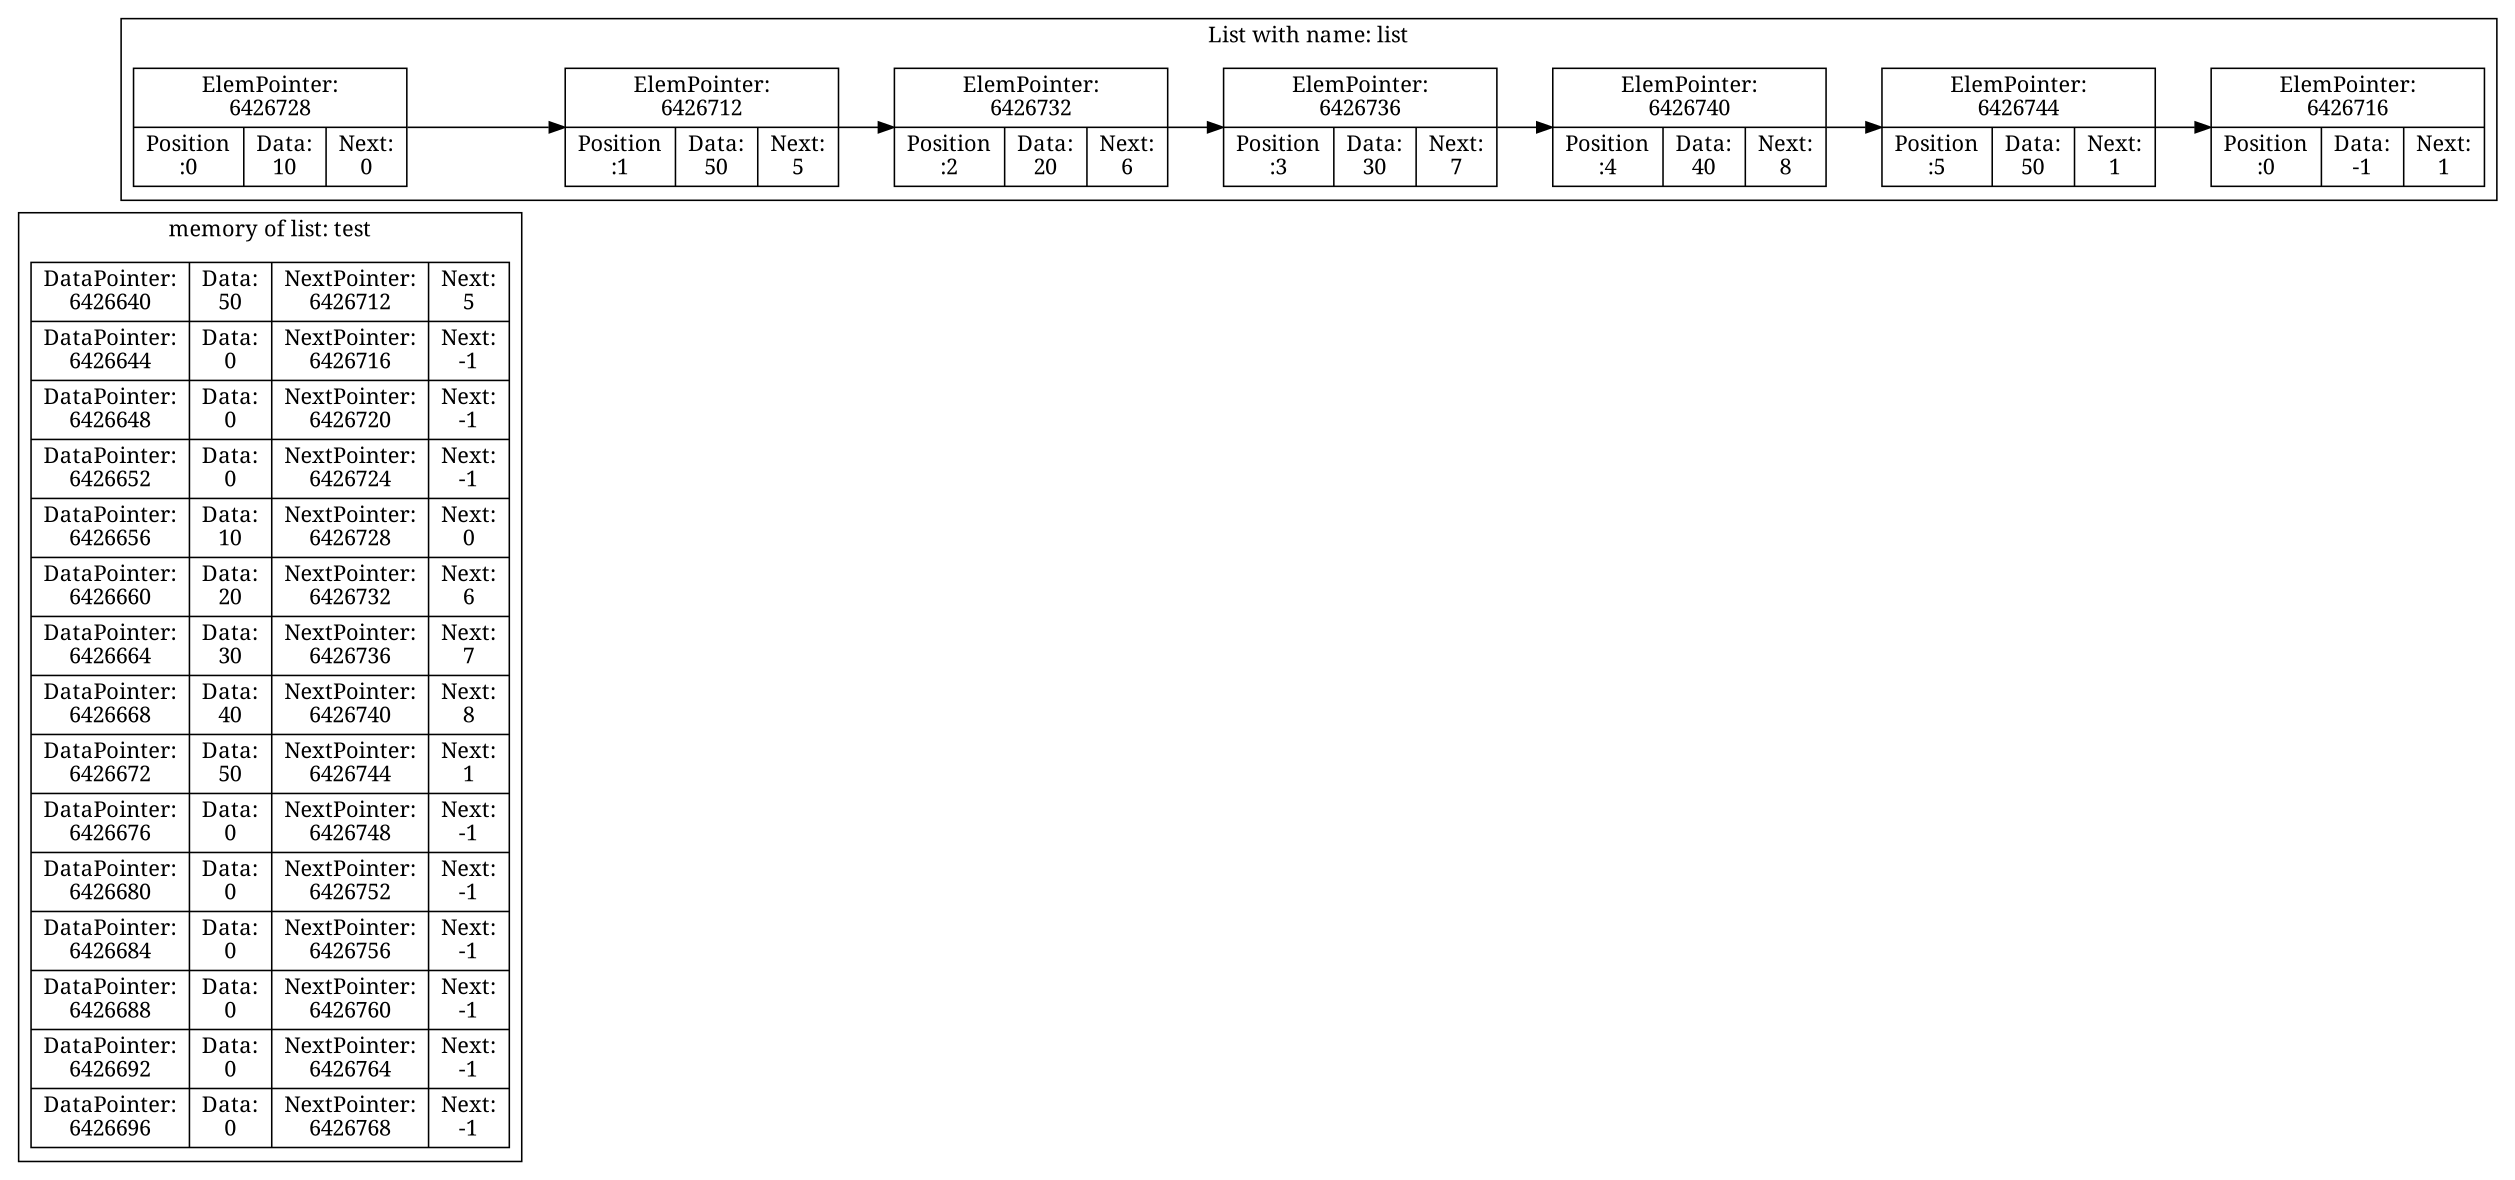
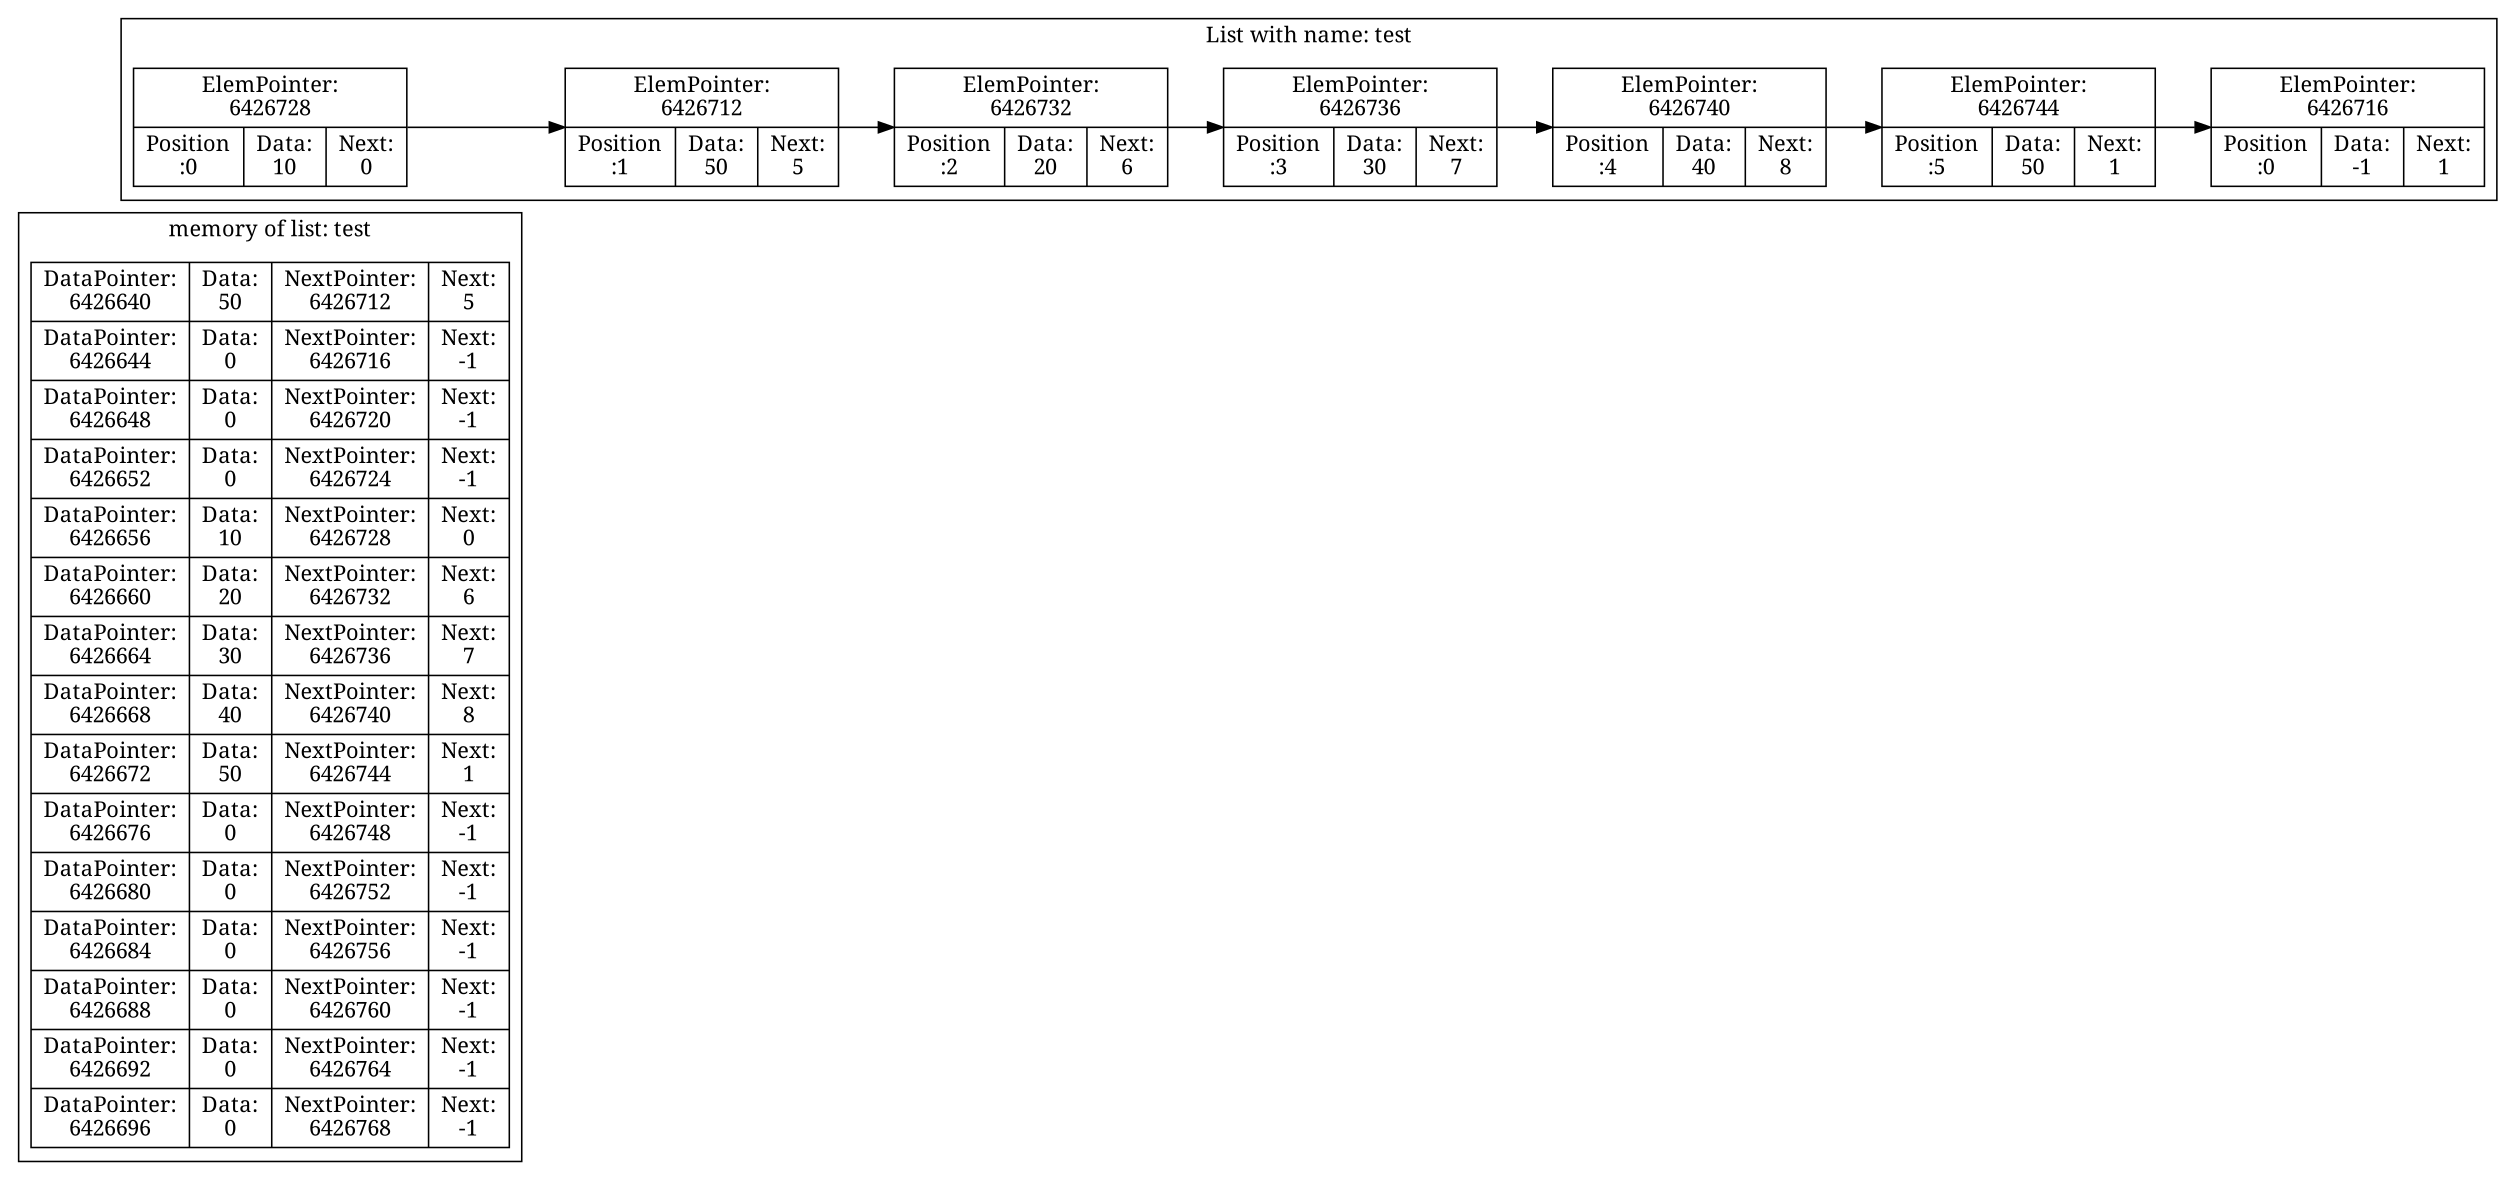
cluster "List with name: list": label "List with name: list" -> "List with name: test"
